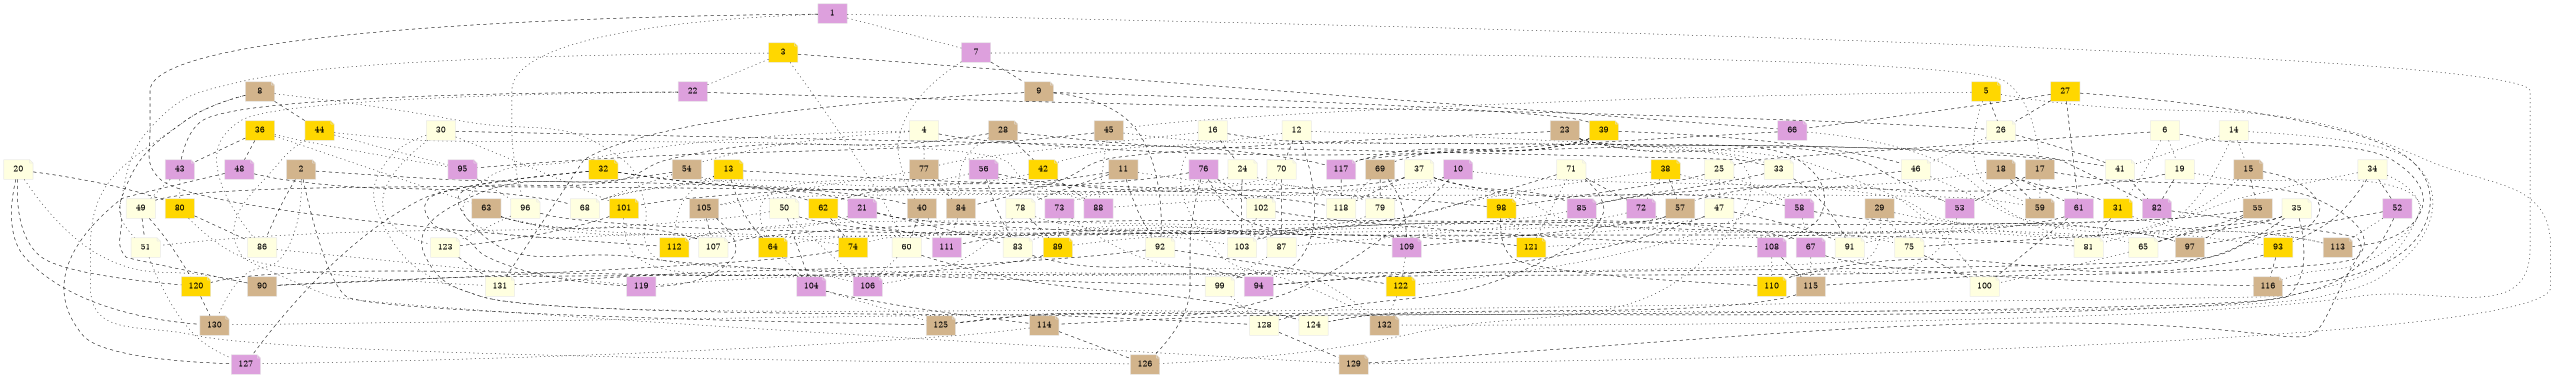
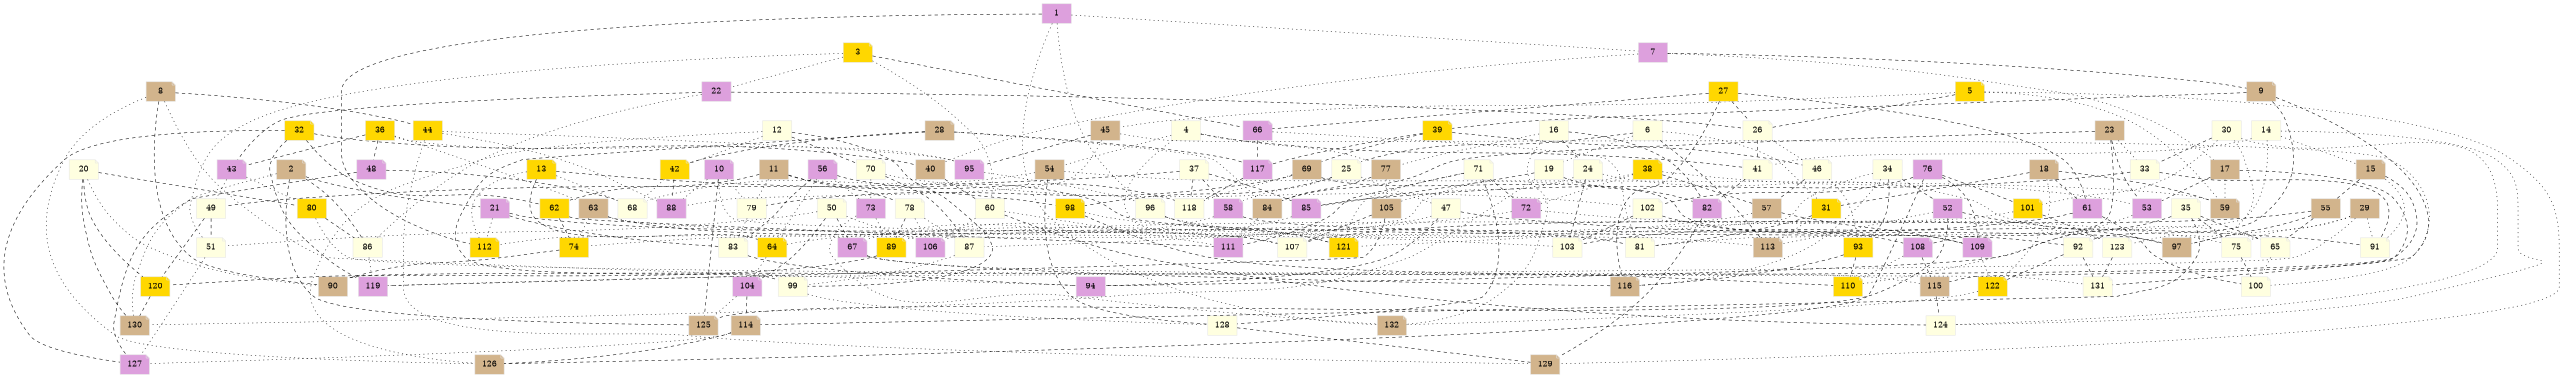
node "44": shape note -> box
edge "40" -- "111": now "60" -- "111"
edge "102" -- "103": style dotted -> dashed
